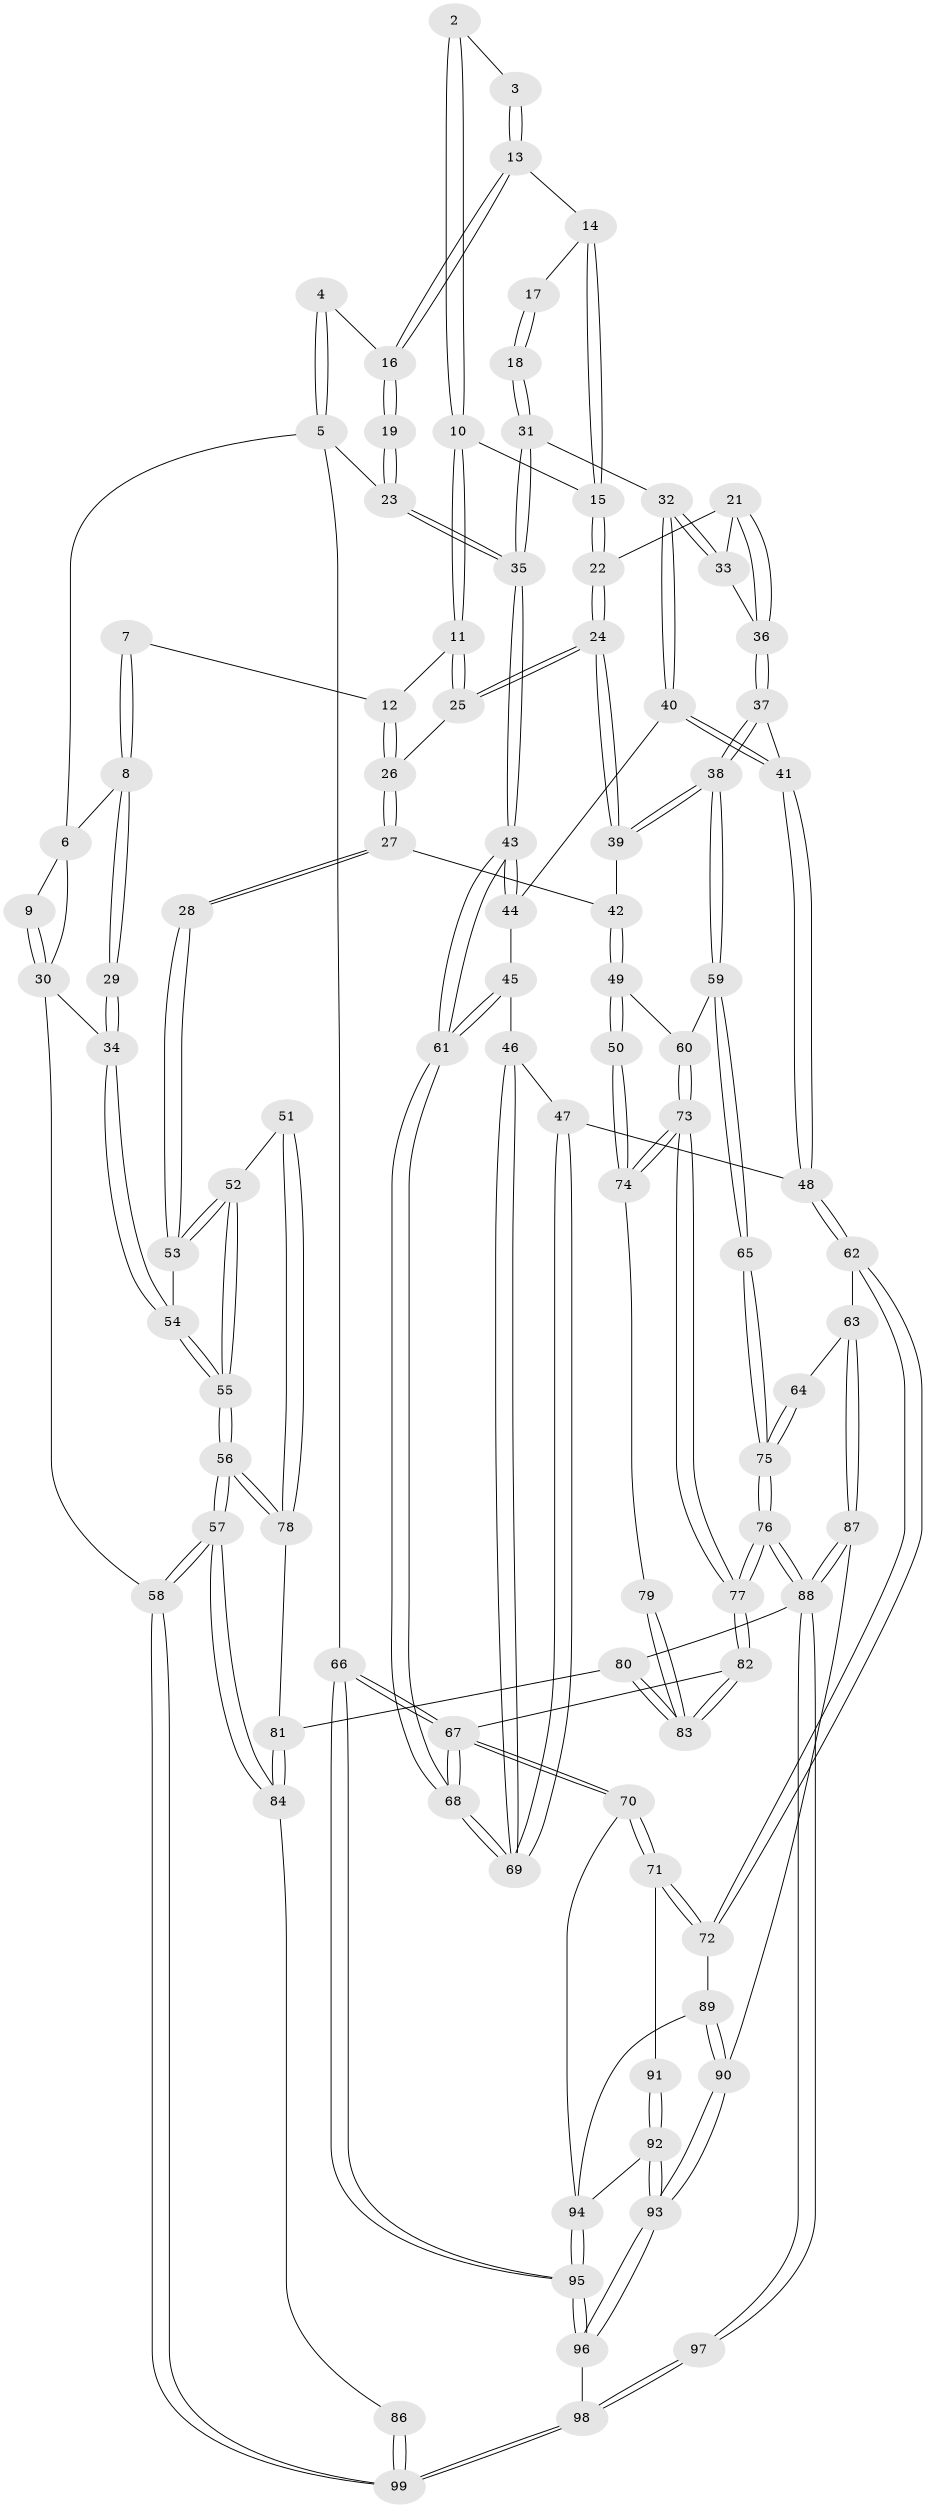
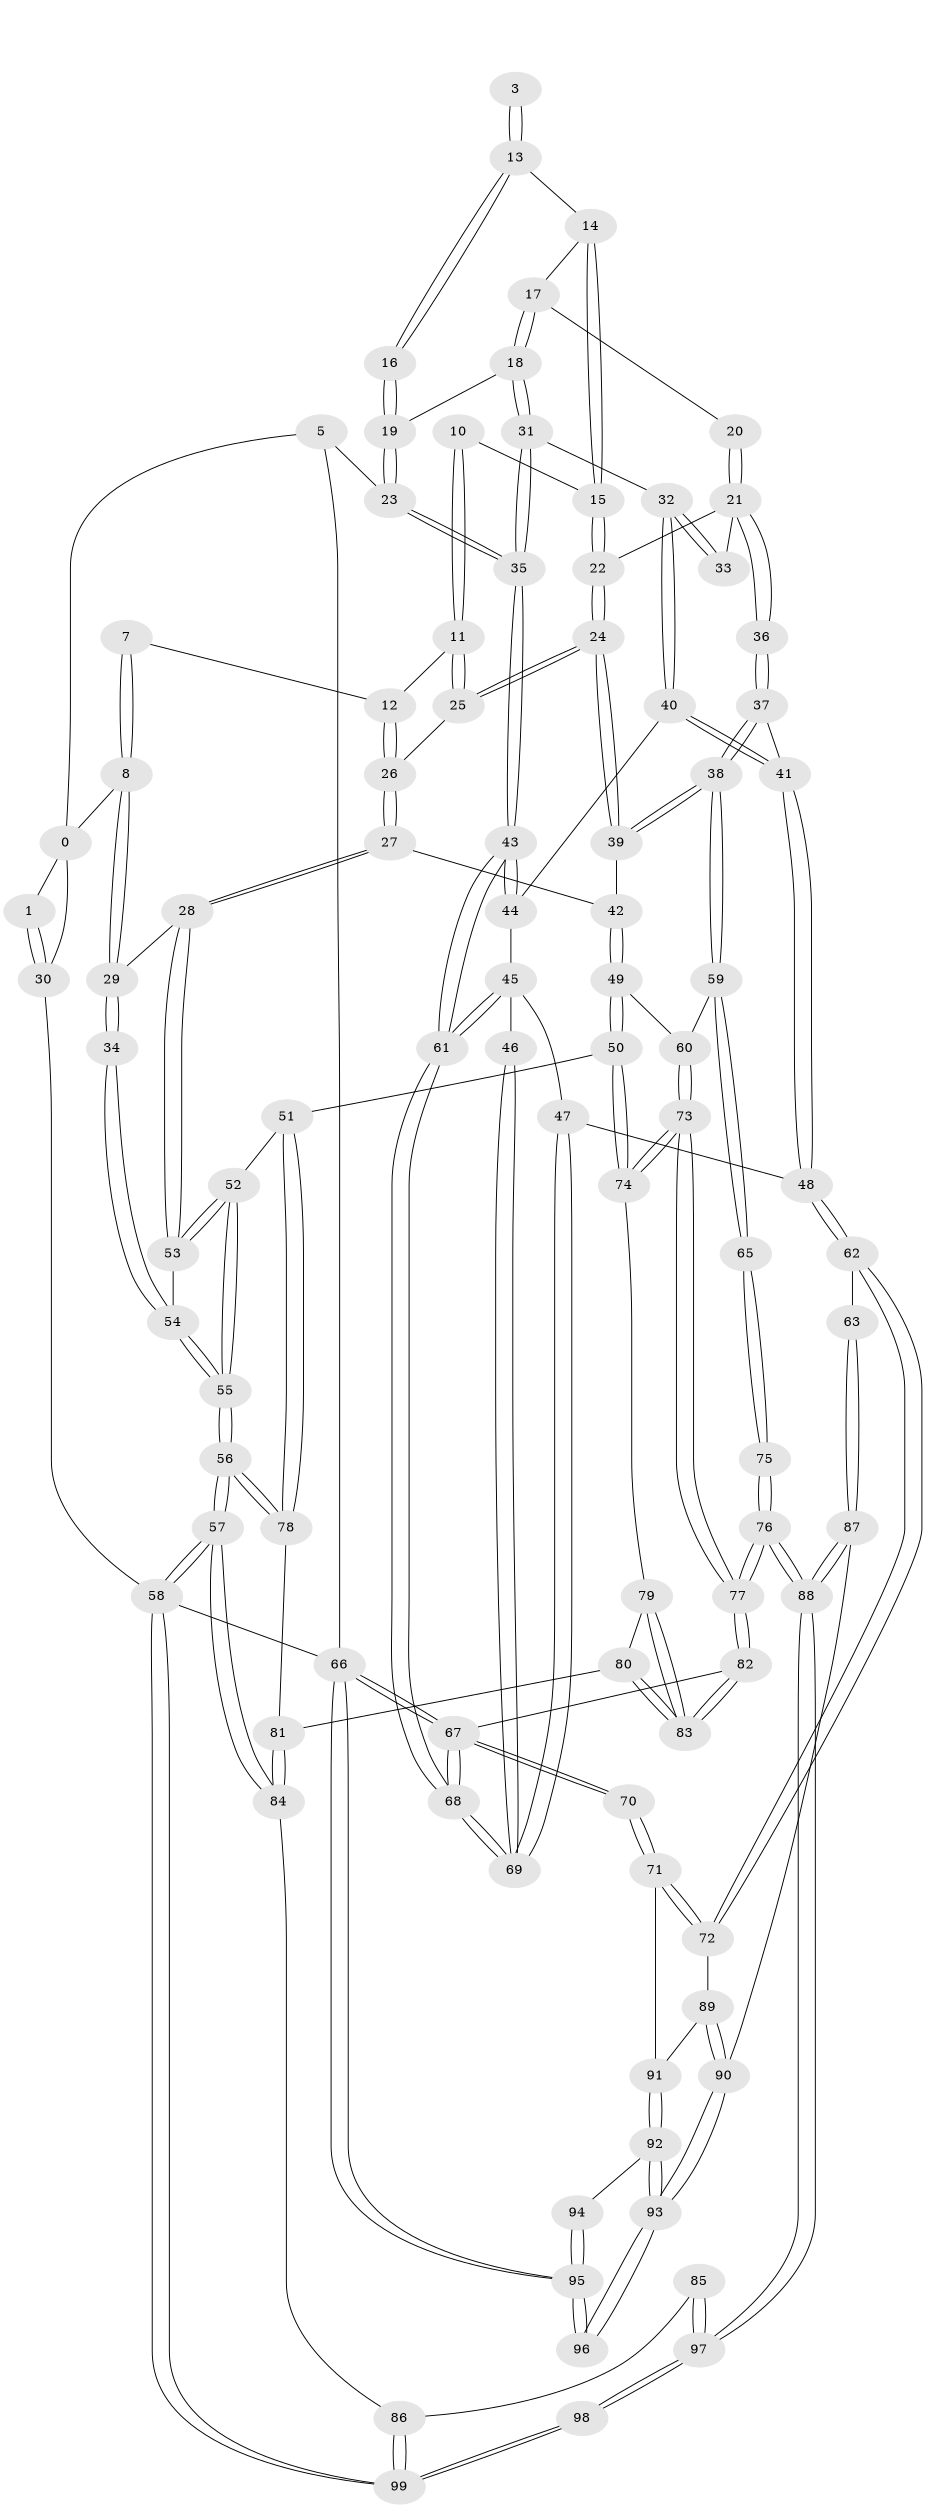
node "2": removed
node "4": removed
edge "18" -- "19": added
node "20": added
edge "33" -- "36": removed
node "6": label "6" -> "0"
node "9": label "9" -> "1"
edge "28" -- "29": added
edge "30" -- "34": removed
edge "46" -- "47": now "45" -- "47"
edge "50" -- "51": added
node "64": removed
edge "58" -- "66": added
edge "88" -- "80": now "79" -- "80"
edge "70" -- "94": removed
edge "89" -- "94": now "89" -- "91"
node "85": added
edge "96" -- "98": removed
